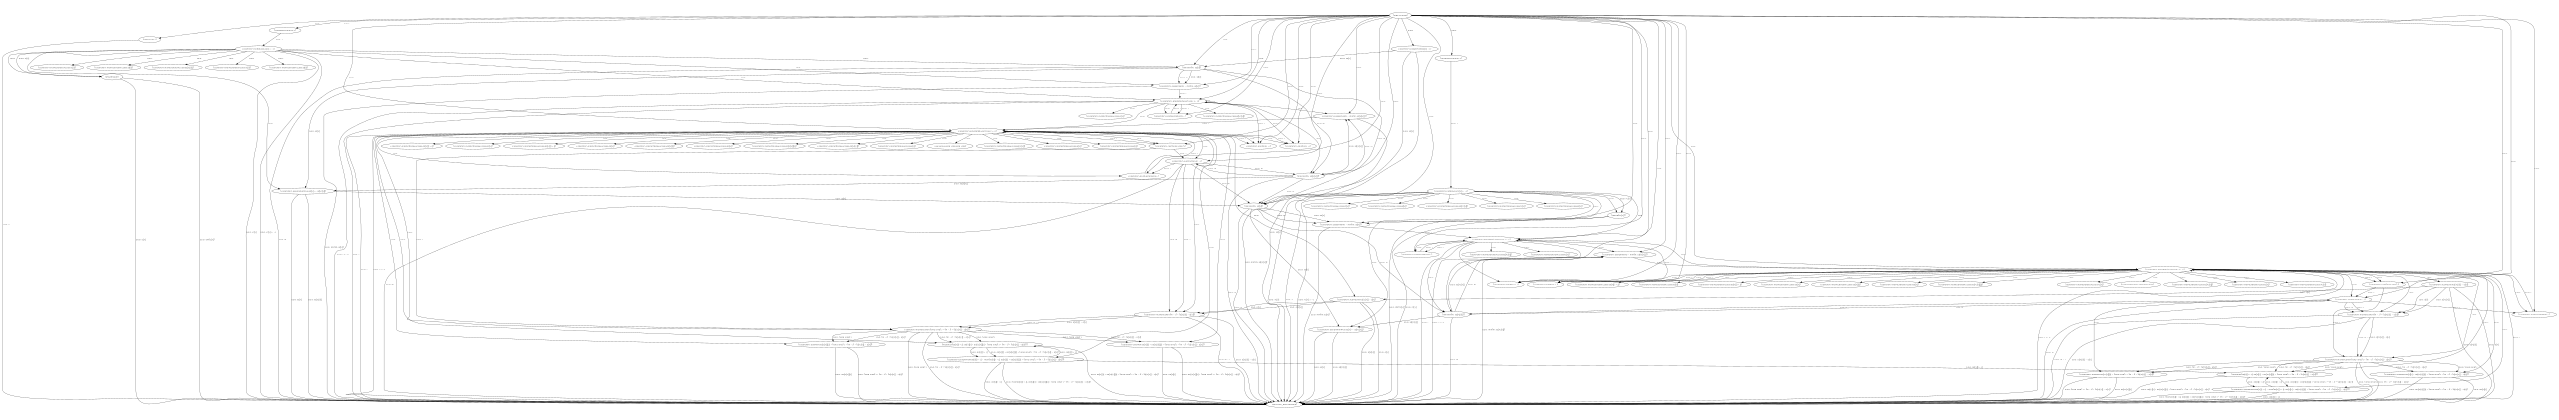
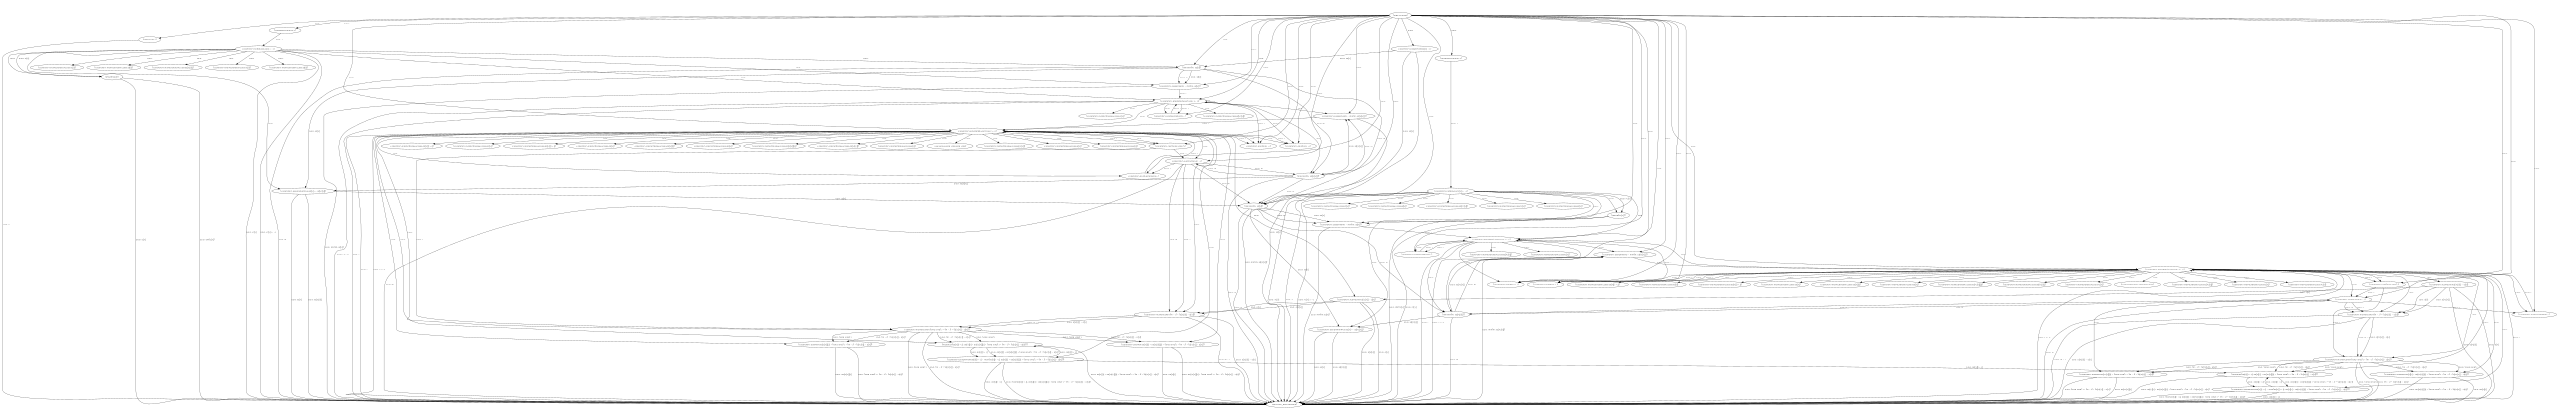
node "(<operator>.indirectIndexAccess,dp[rc[v]])": added
